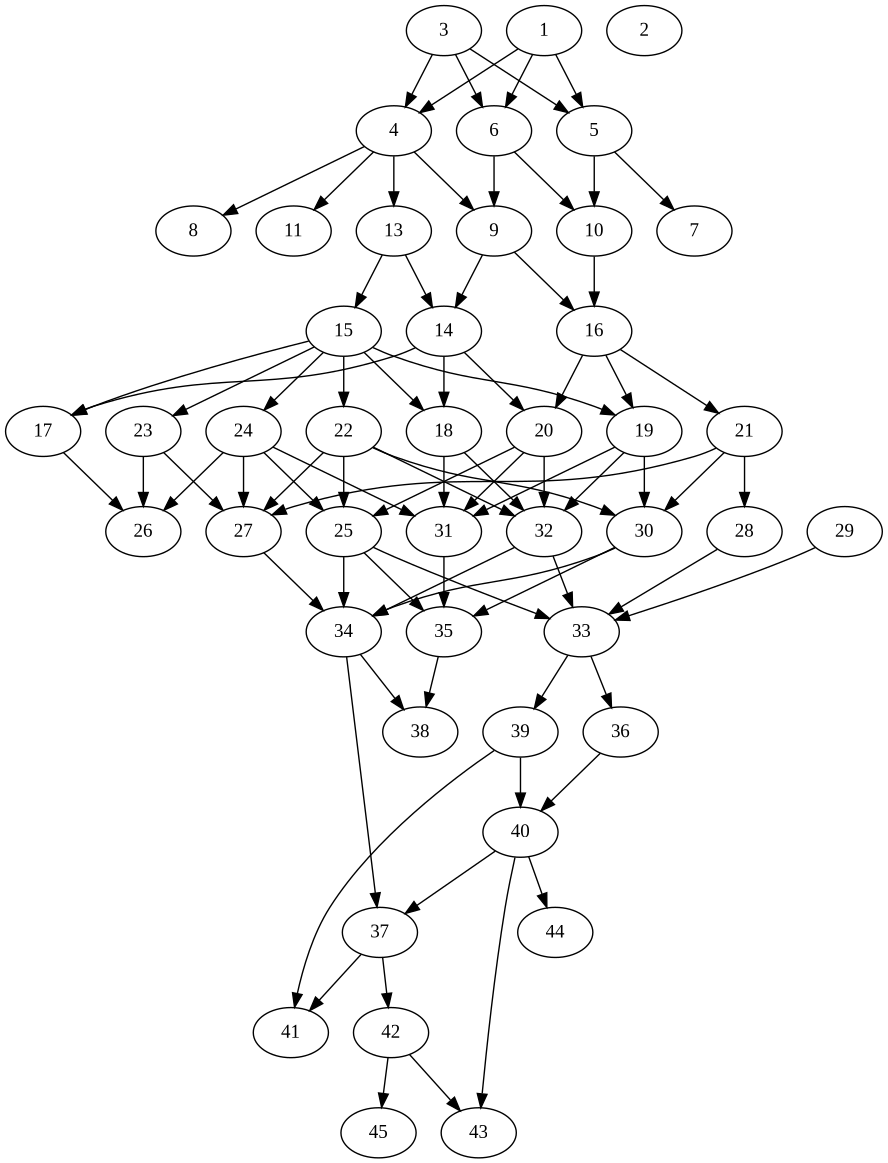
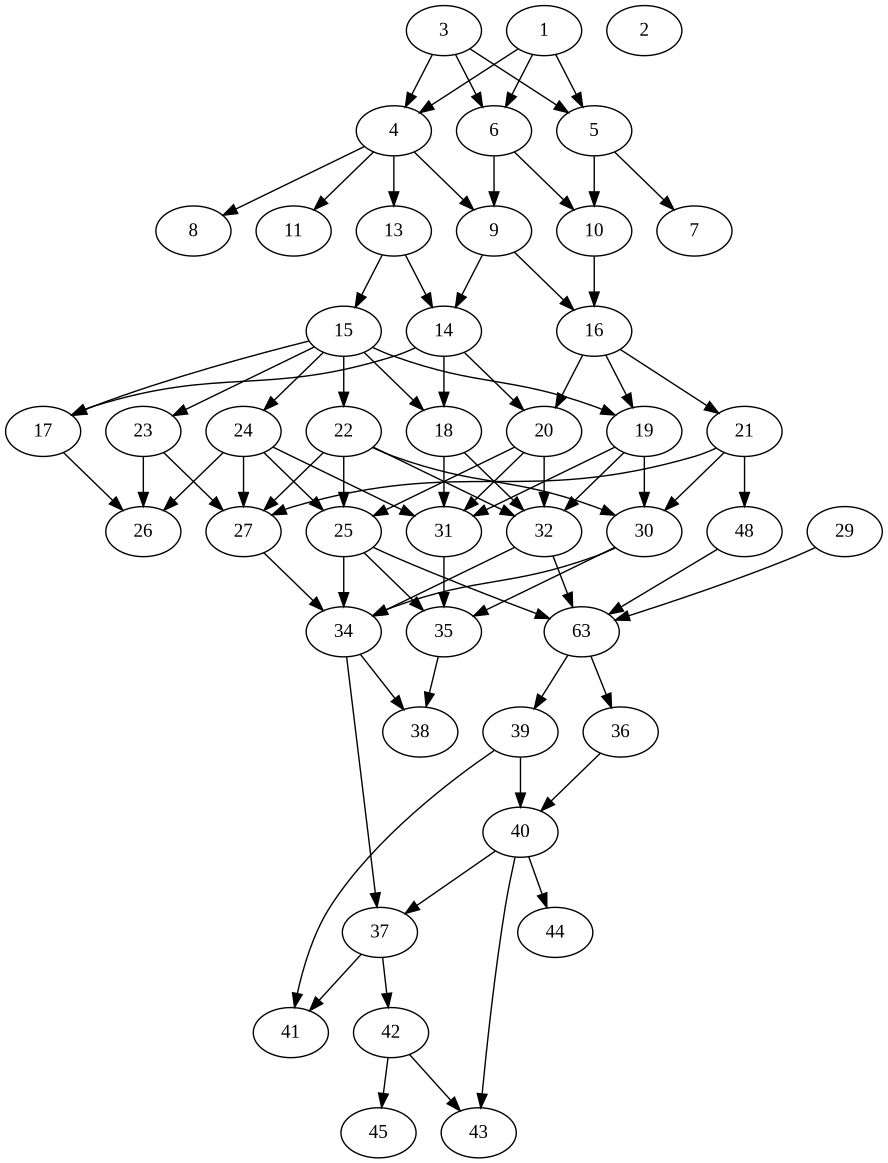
node "28": label "28" -> "48"
node "33": label "33" -> "63"
